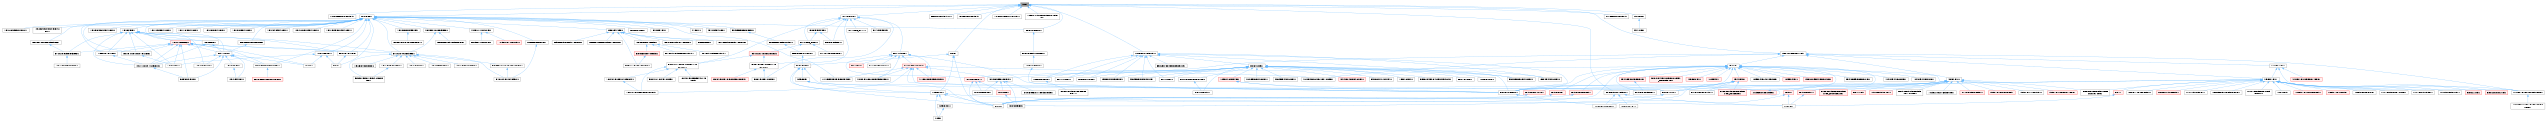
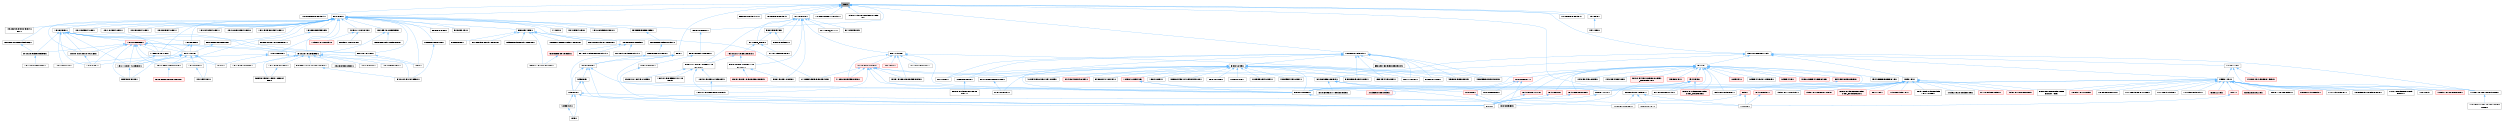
node "MeshGroupPaintBrushOps.h": removed
